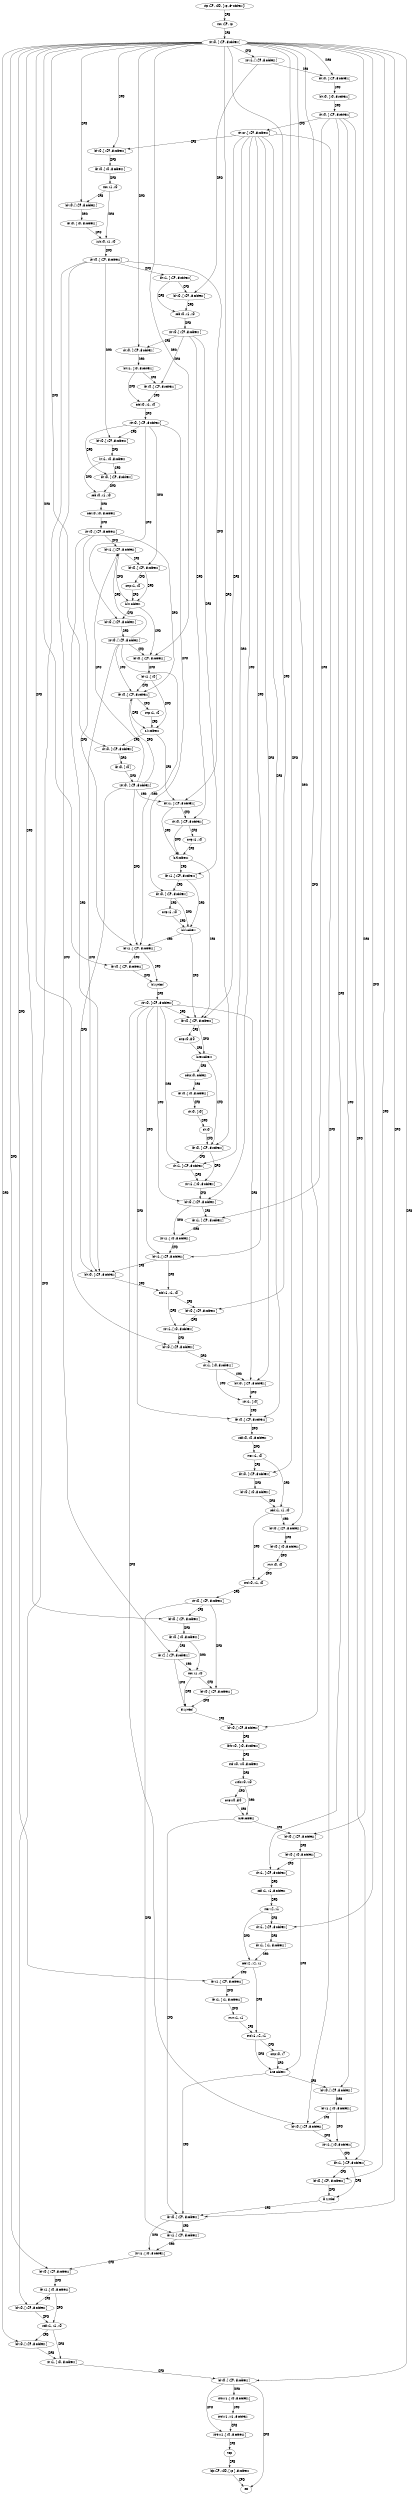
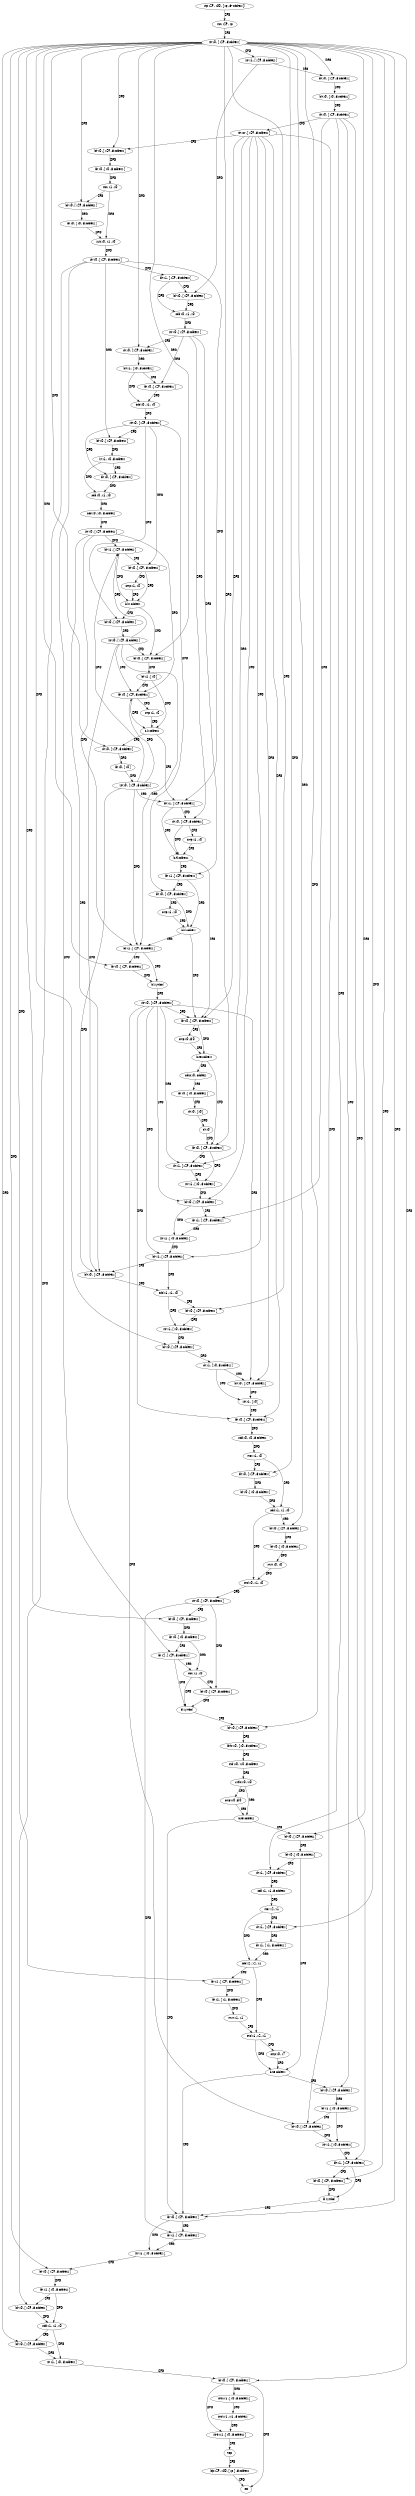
edge "and w1 , w1 , # address" -> "strb w1 , [ x0 , # address ]": label "CFG" -> "DFG"
